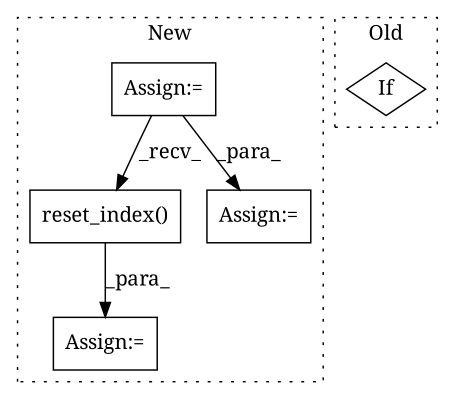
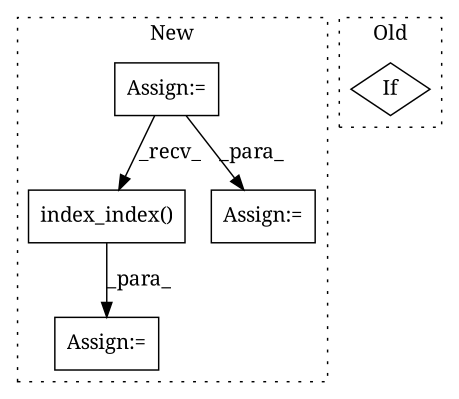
node "reset_index()": label "reset_index()" -> "index_index()"
